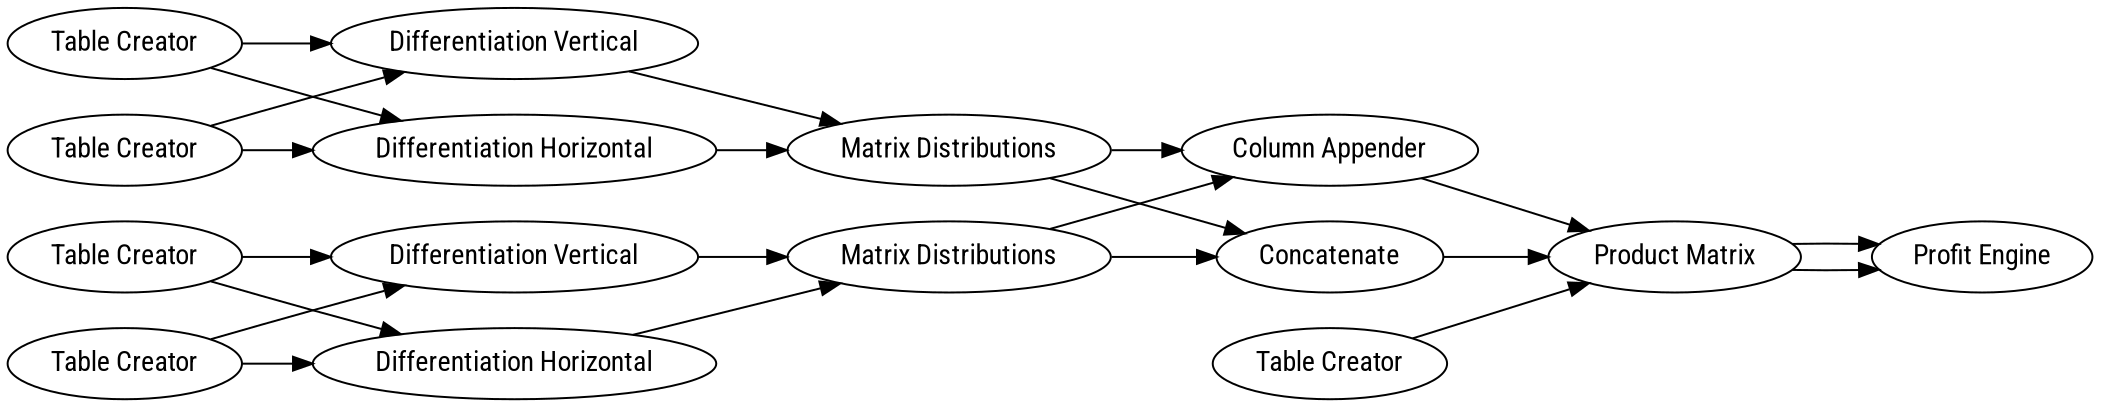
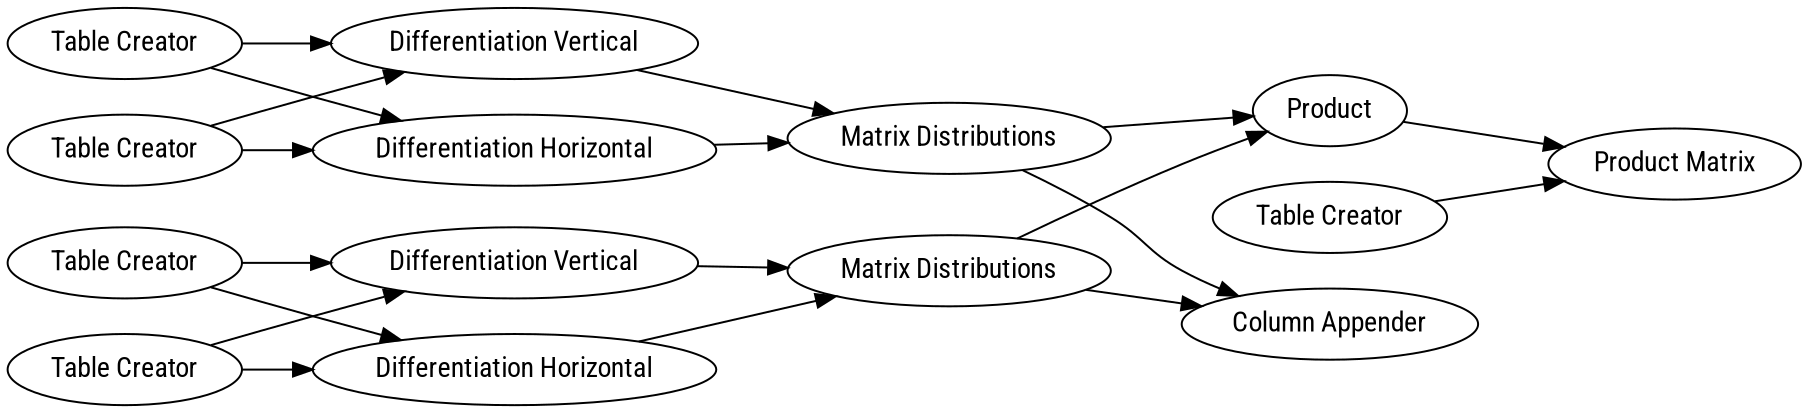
edge "Column Appender" -> "Product Matrix": removed
node "Concatenate": label "Concatenate" -> "Product"
node "Profit Engine": removed
